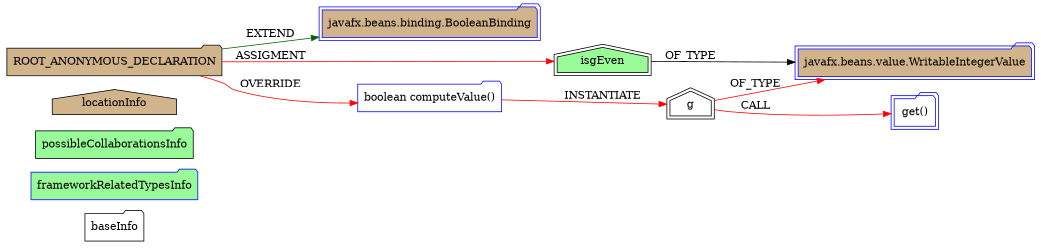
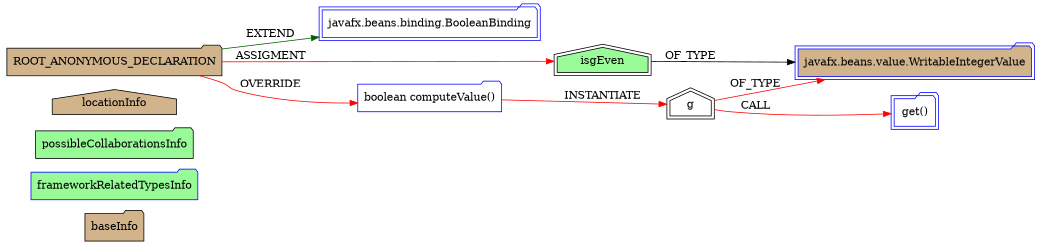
node "javafx.beans.binding.BooleanBinding": fillcolor tan -> white
node "baseInfo": fillcolor white -> tan
